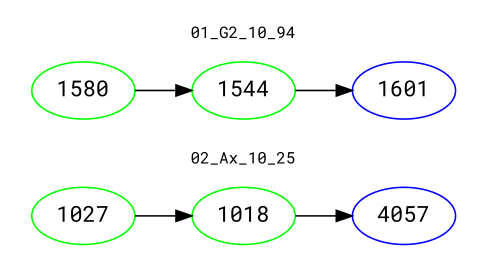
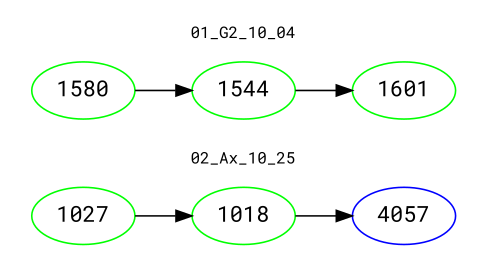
cluster "01_G2_10_94": label "01_G2_10_94" -> "01_G2_10_04"
node "1601": color blue -> green
